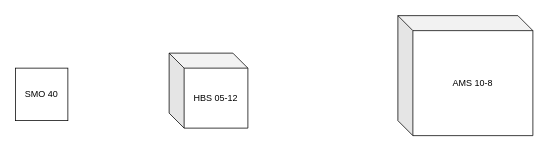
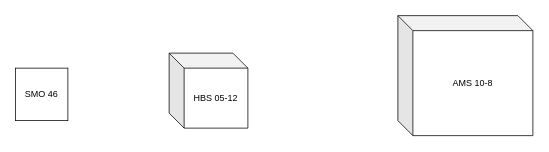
node "SMO 40": label "SMO 40" -> "SMO 46"
